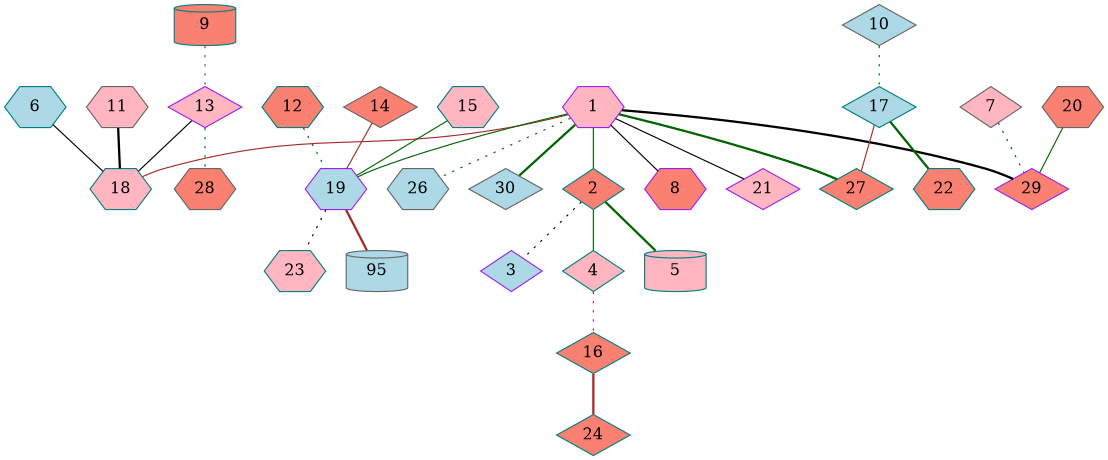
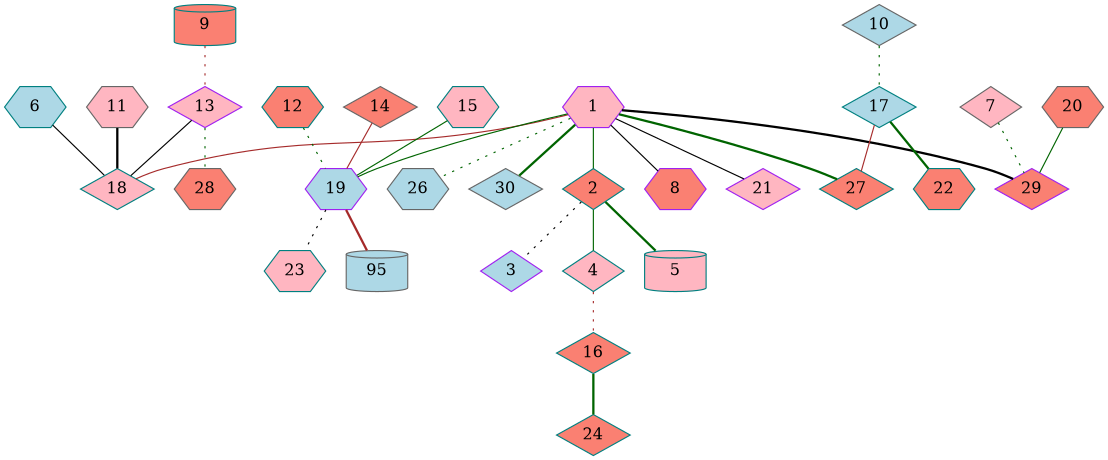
node "18": shape hexagon -> diamond
edge "16" -- "24": color brown -> darkgreen
